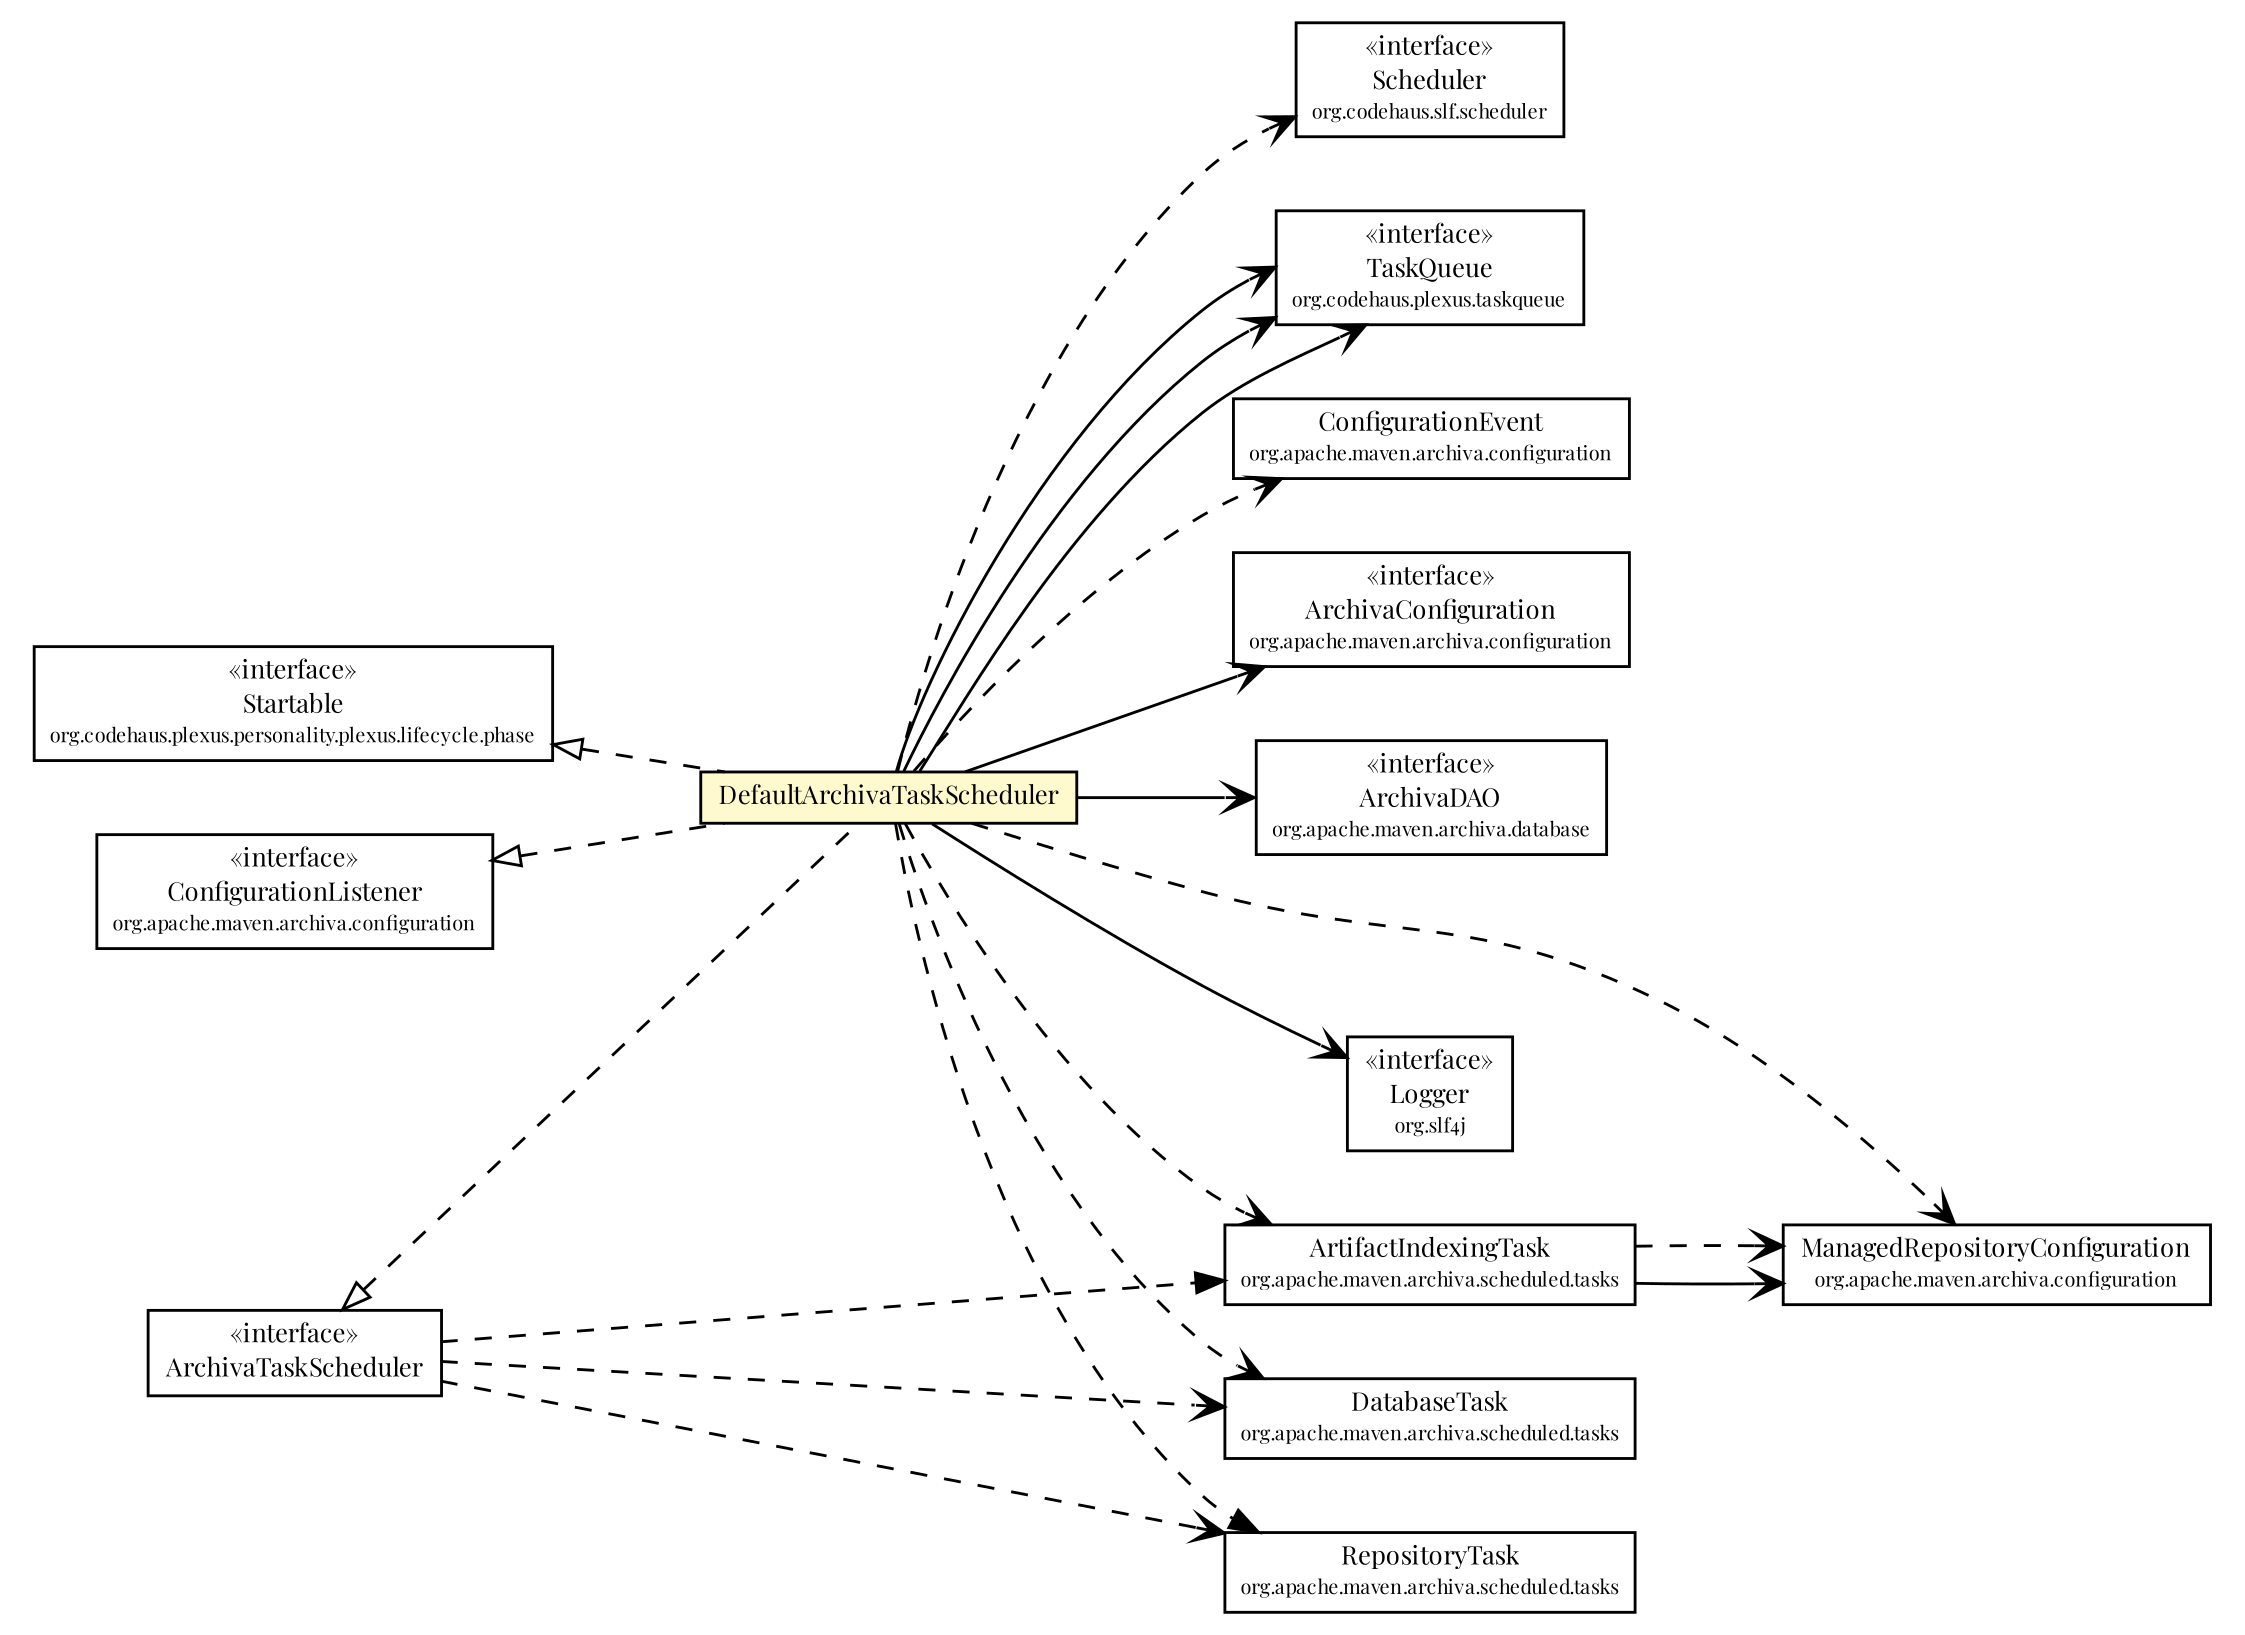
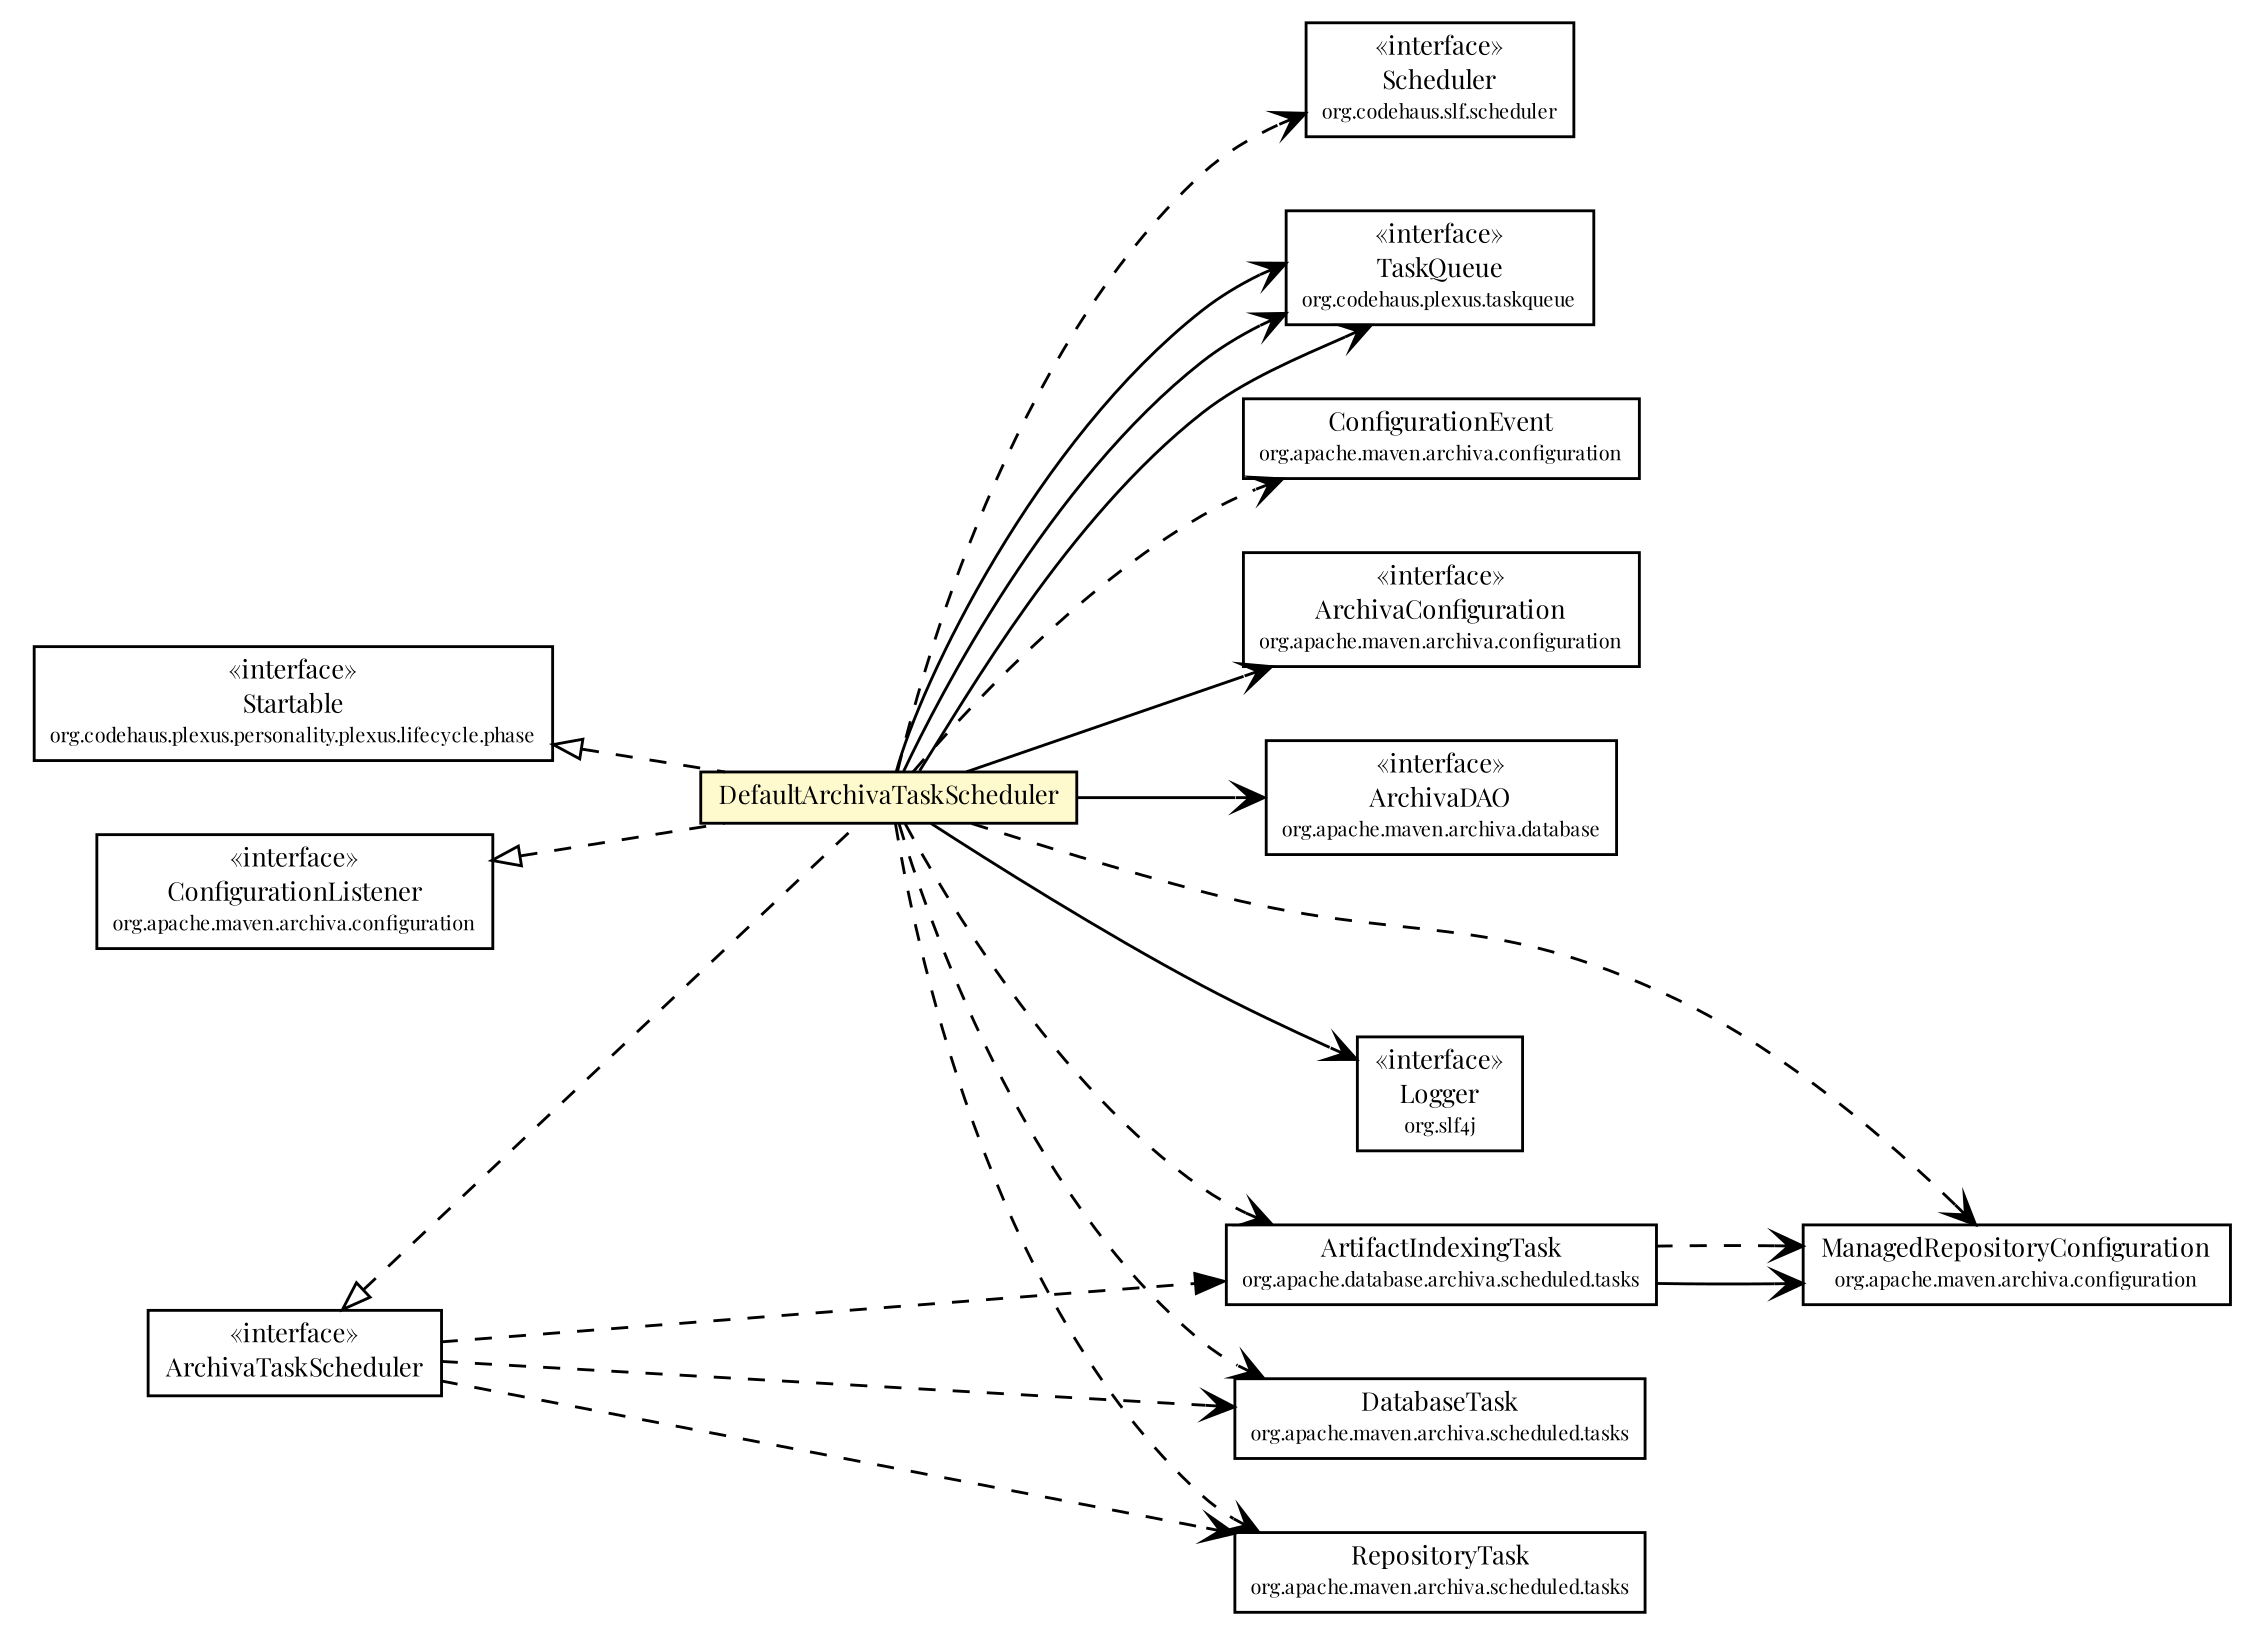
edge "DefaultArchivaTaskScheduler" -> "RepositoryTask": arrowhead normal -> open
node "ArtifactIndexingTask": text "org.apache.maven.archiva.scheduled.tasks" -> "org.apache.database.archiva.scheduled.tasks"
